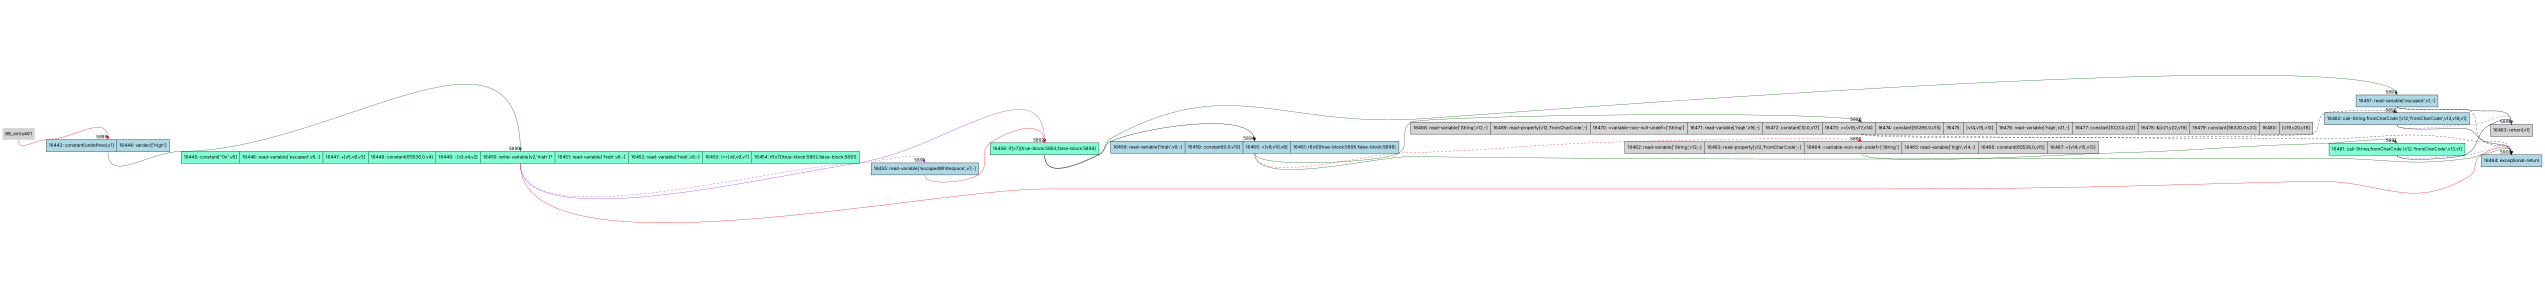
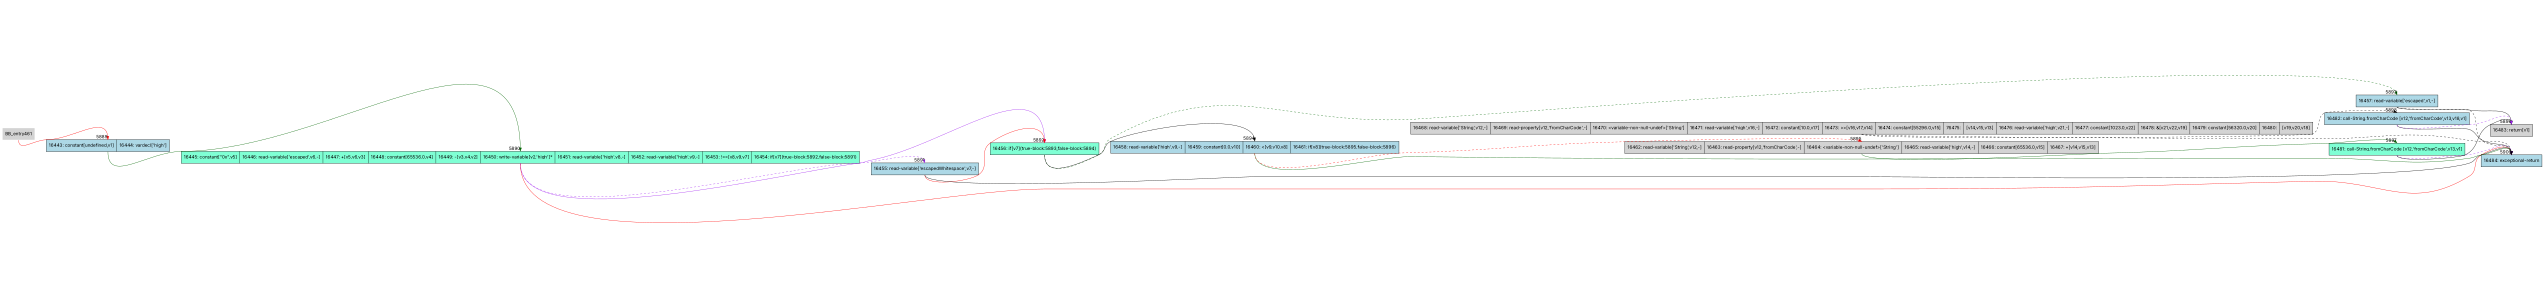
edge "16456: if[v7](true-block:5893,false-block:5894)" -> "16457: read-variable['escaped',v1,-]": style solid -> dashed
edge "16458: read-variable['high',v9,-]" -> "16468: read-variable['String',v12,-]": removed
edge "16455: read-variable['escapedWhitespace',v7,-]" -> "16484: exceptional-return": added
